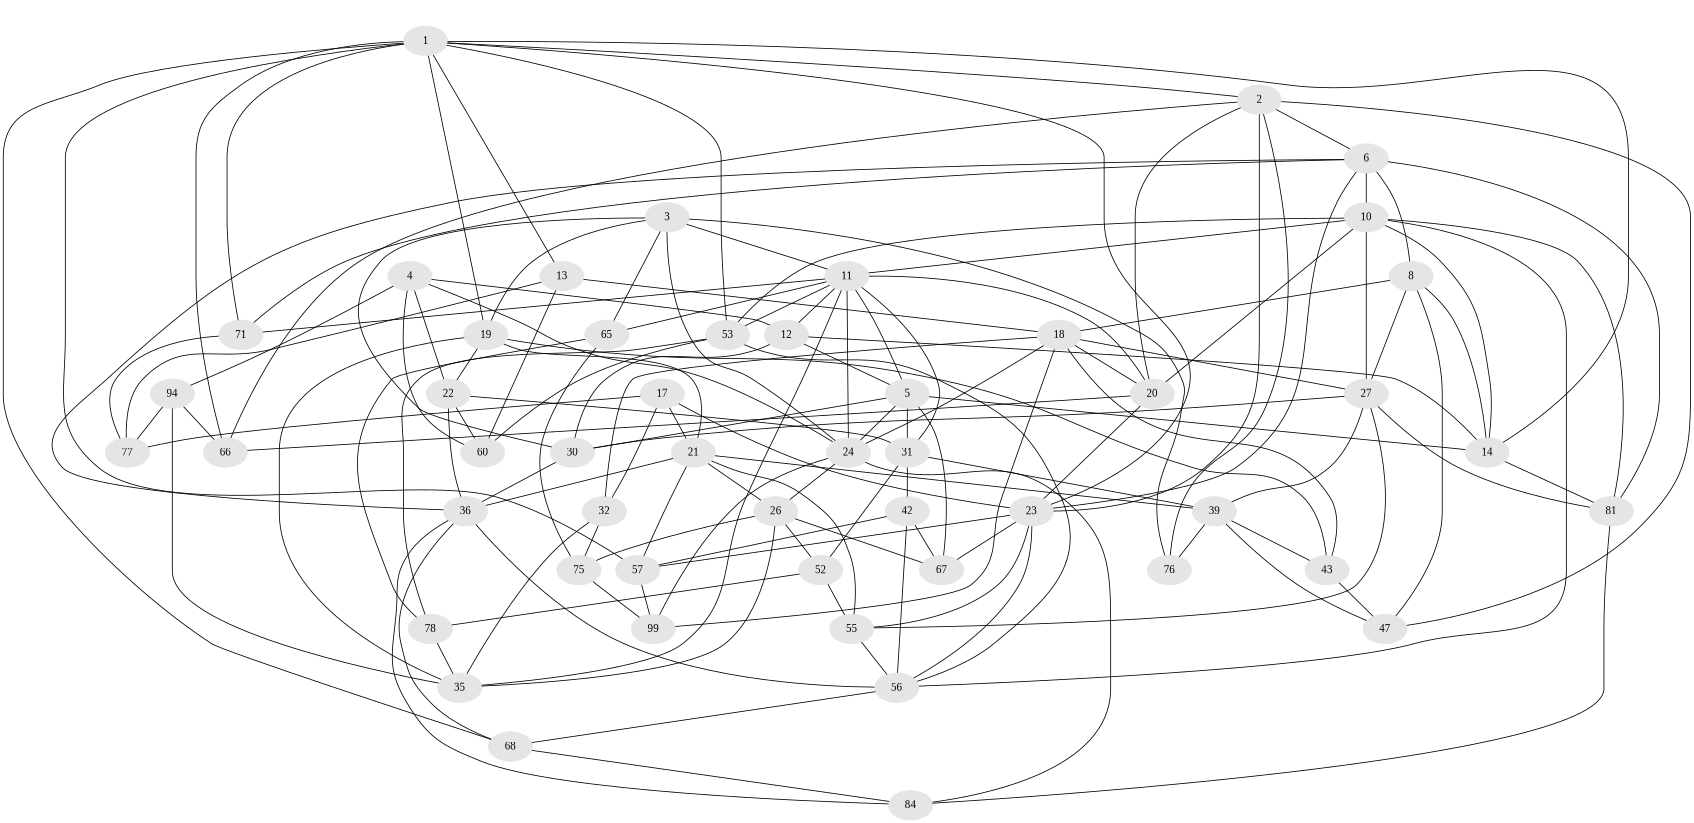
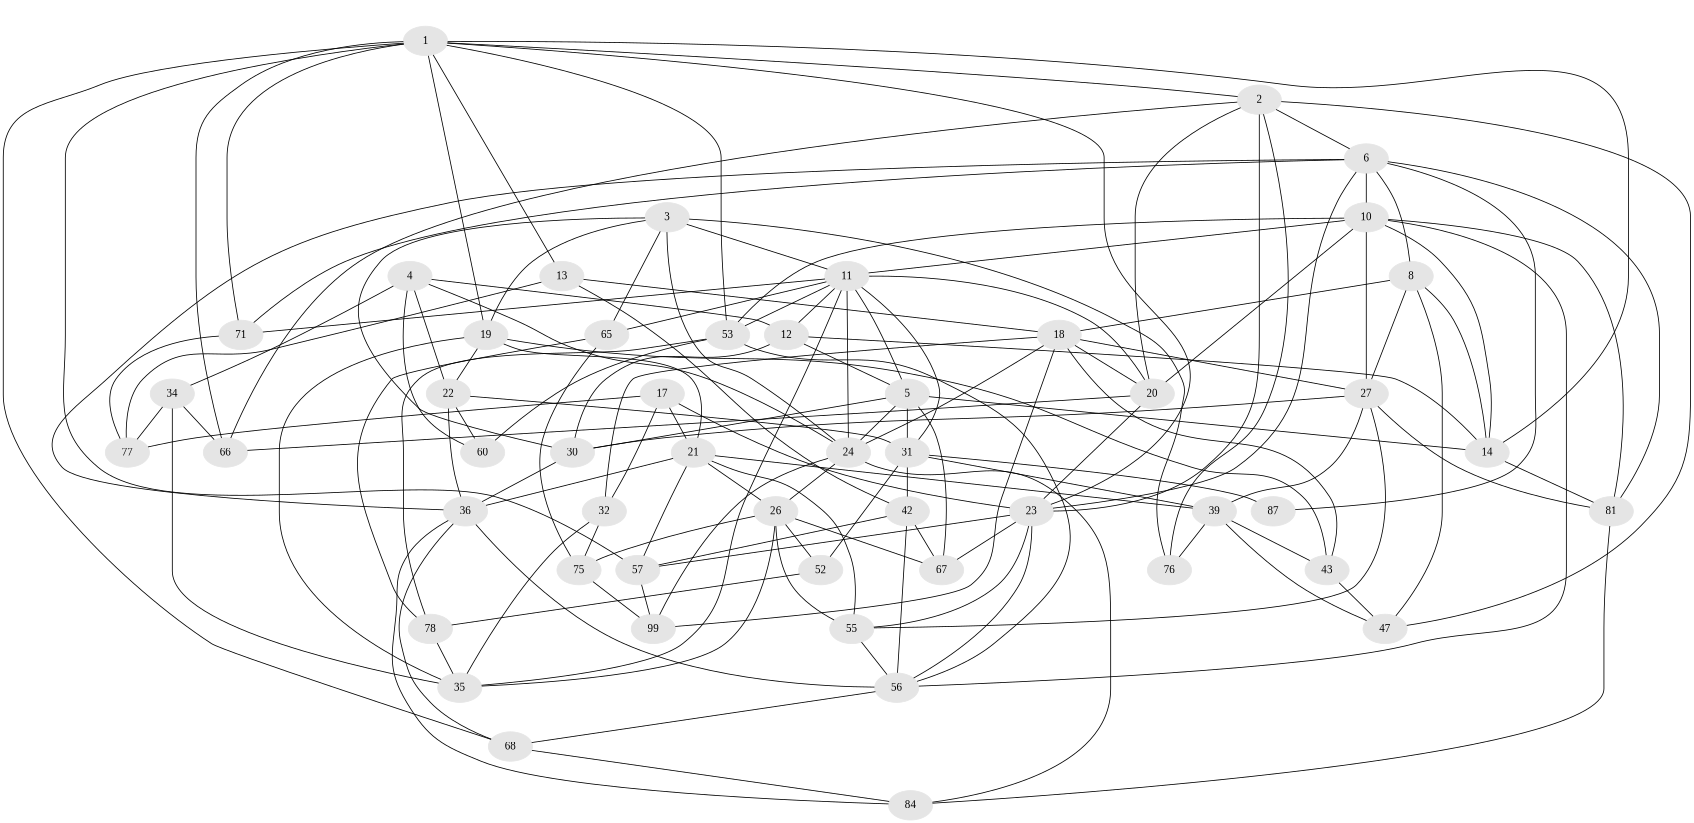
edge "13" -- "60": now "13" -- "42"
node "94": label "94" -> "34"
node "87": added
edge "52" -- "55": now "26" -- "55"
